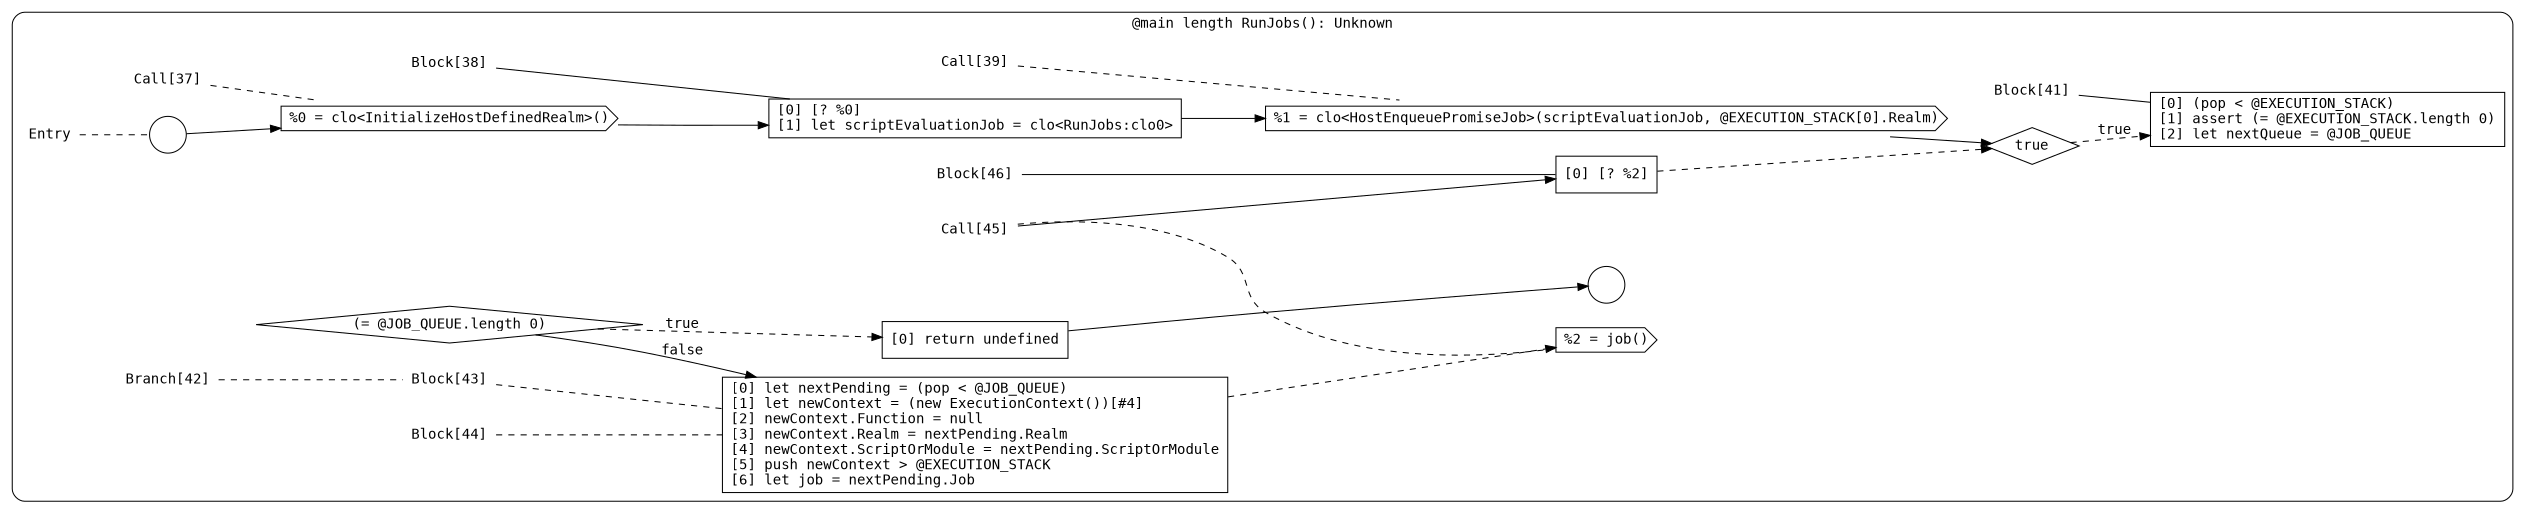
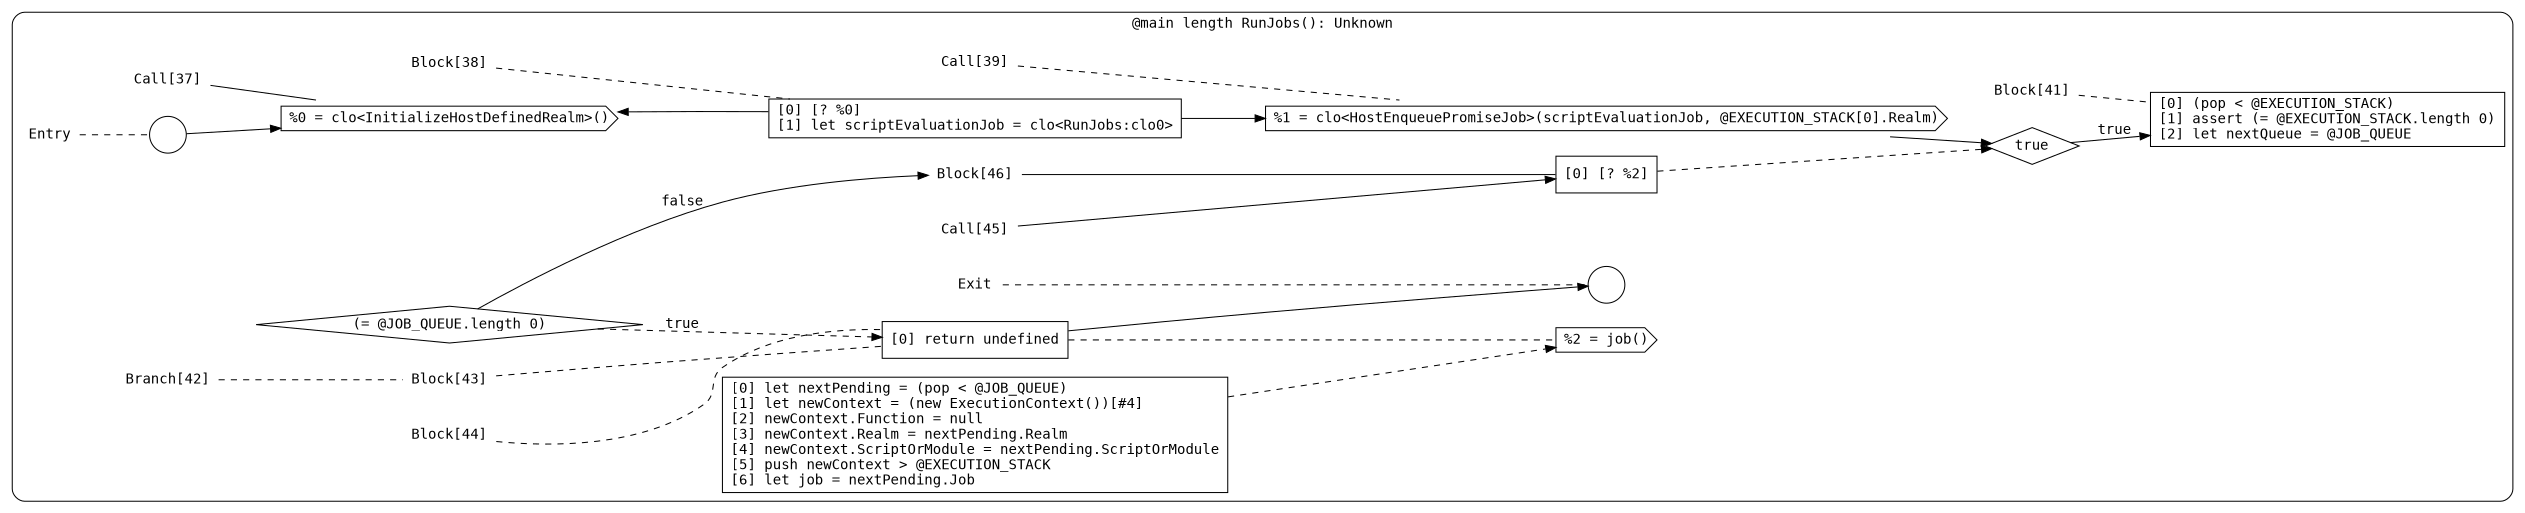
edge "Block[38]" -- "[0] [? %0]": style solid -> dashed
edge "Call[37]" -- "%0 = clo<InitializeHostDefinedRealm>()": style dashed -> solid
edge "Block[41]" -- "[0] (pop < @EXECUTION_STACK)": style solid -> dashed
edge "%0 = clo<InitializeHostDefinedRealm>()" -> "[0] [? %0]": reversed
edge "true" -> "[0] (pop < @EXECUTION_STACK)": style dashed -> solid
node "Exit": added
edge "Call[45]" -- "%2 = job()": now "[0] return undefined" -- "%2 = job()"
edge "(= @JOB_QUEUE.length 0)" -> "[0] let nextPending = (pop < @JOB_QUEUE)": now "(= @JOB_QUEUE.length 0)" -> "Block[46]"
edge "Block[43]" -- "[0] let nextPending = (pop < @JOB_QUEUE)": now "Block[43]" -- "[0] return undefined"
edge "Block[44]" -- "[0] let nextPending = (pop < @JOB_QUEUE)": now "Block[44]" -- "[0] return undefined"
